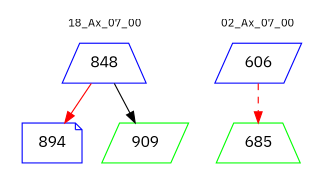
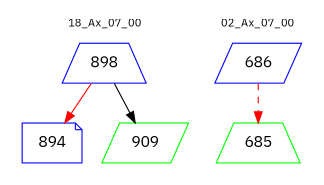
node "848": label "848" -> "898"
node "606": label "606" -> "686"
